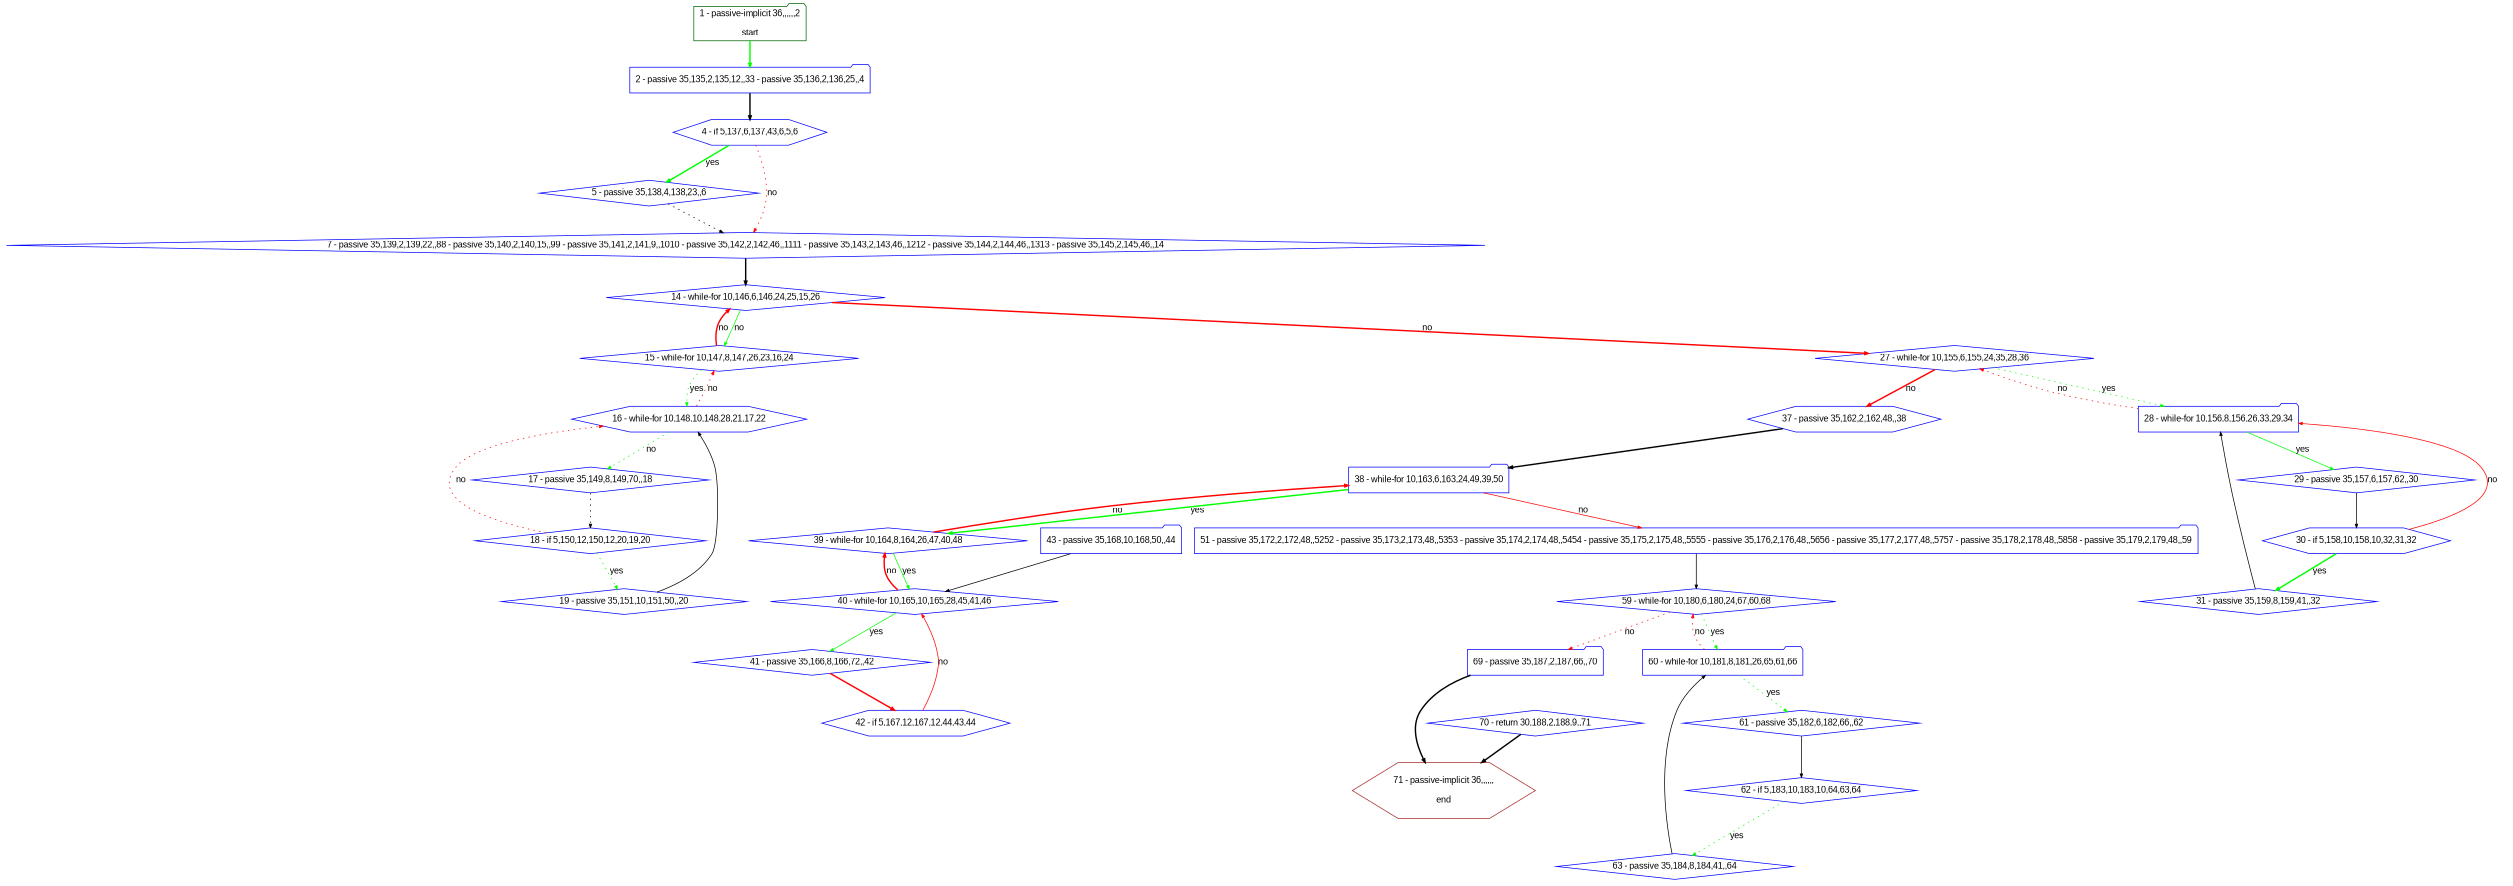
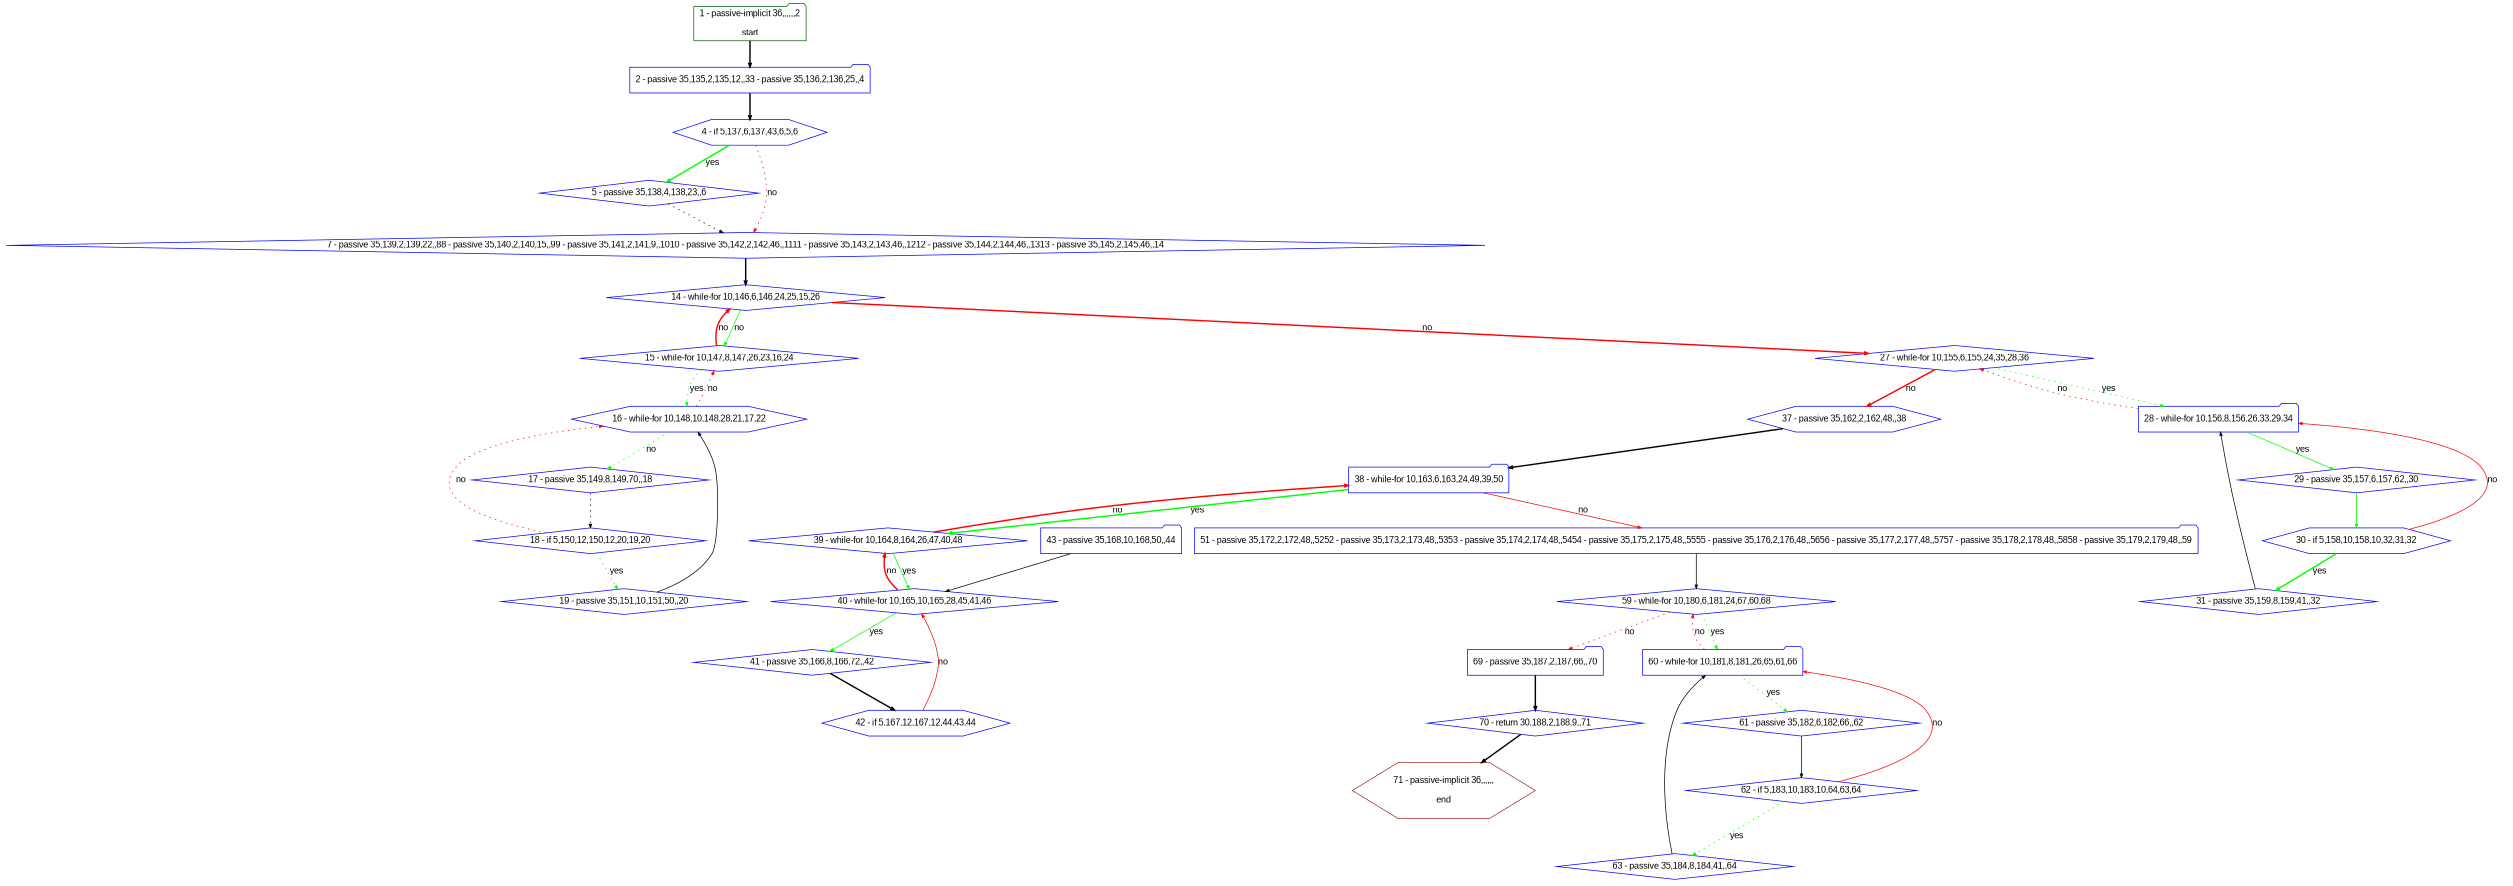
edge "1 - passive-implicit 36,,,,,,2 start" -> "2 - passive 35,135,2,135,12,,33 - passive 35,136,2,136,25,,4": color #00ff00 -> #000000
edge "29 - passive 35,157,6,157,62,,30" -> "30 - if 5,158,10,158,10,32,31,32": color #000000 -> #00ff00
node "59 - while-for 10,180,6,180,24,67,60,68": label "59 - while-for 10,180,6,180,24,67,60,68" -> "59 - while-for 10,180,6,181,24,67,60,68"
edge "41 - passive 35,166,8,166,72,,42" -> "42 - if 5,167,12,167,12,44,43,44": color #ff0000 -> #000000
edge "69 - passive 35,187,2,187,66,,70" -> "71 - passive-implicit 36,,,,,, end": now "69 - passive 35,187,2,187,66,,70" -> "70 - return 30,188,2,188,9,,71"
edge "62 - if 5,183,10,183,10,64,63,64" -> "60 - while-for 10,181,8,181,26,65,61,66": added, label "no"
